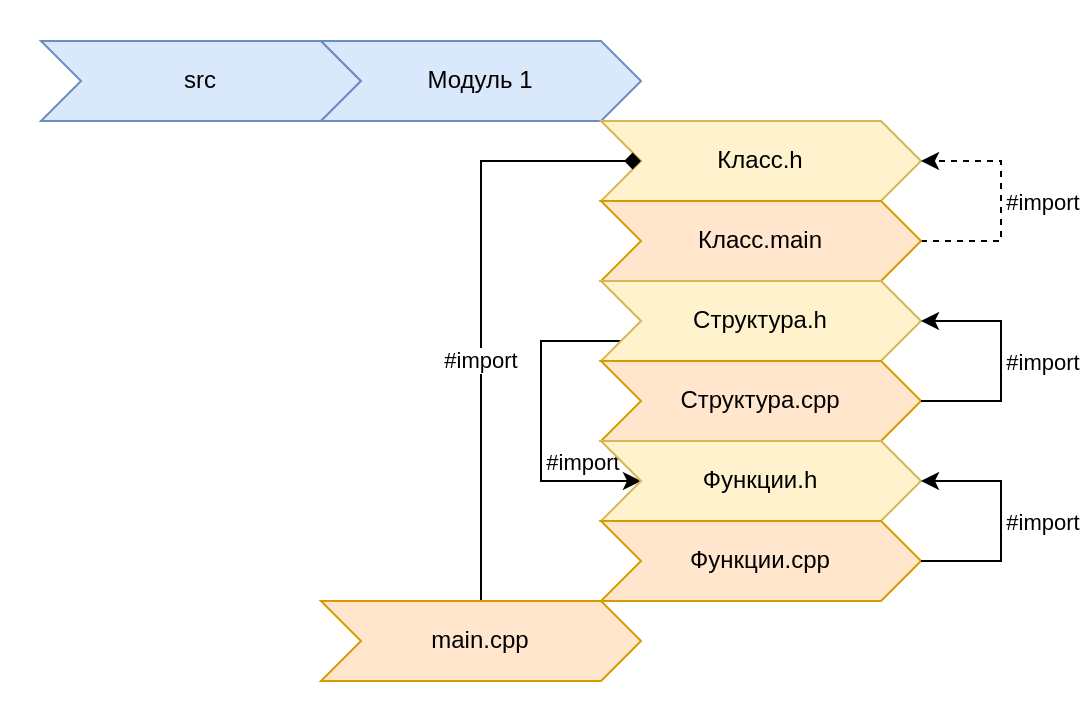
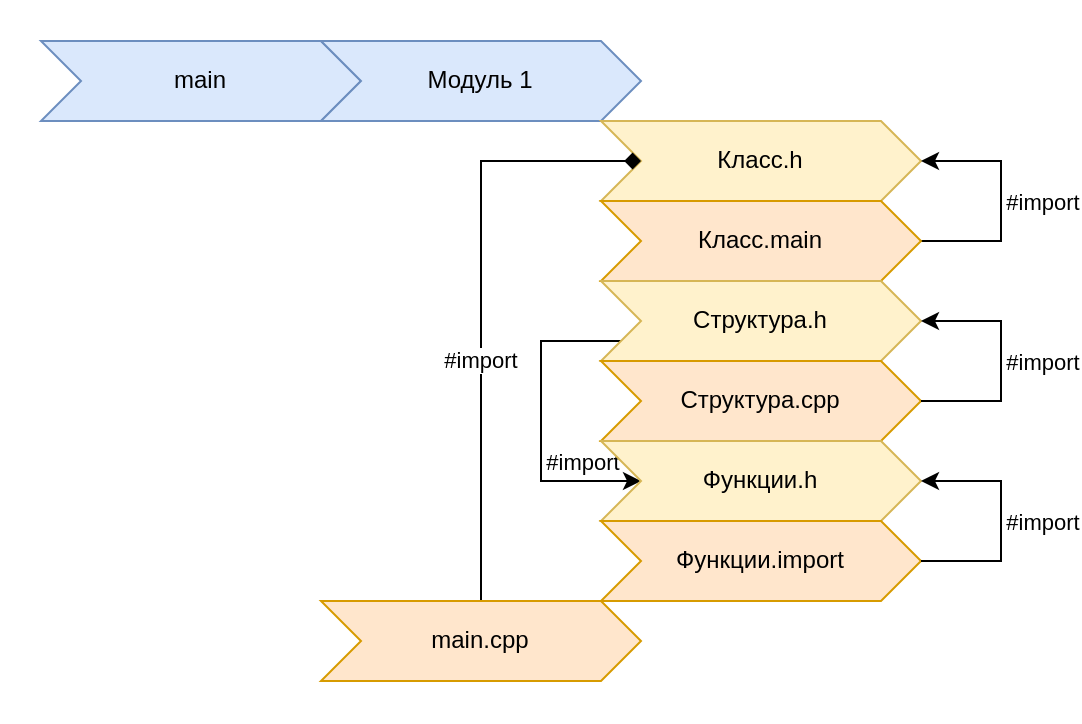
node "src": label "src" -> "main"
edge "Класс.main" -> "Класс.h": style dashed -> solid
node "Функции.cpp": label "Функции.cpp" -> "Функции.import"
